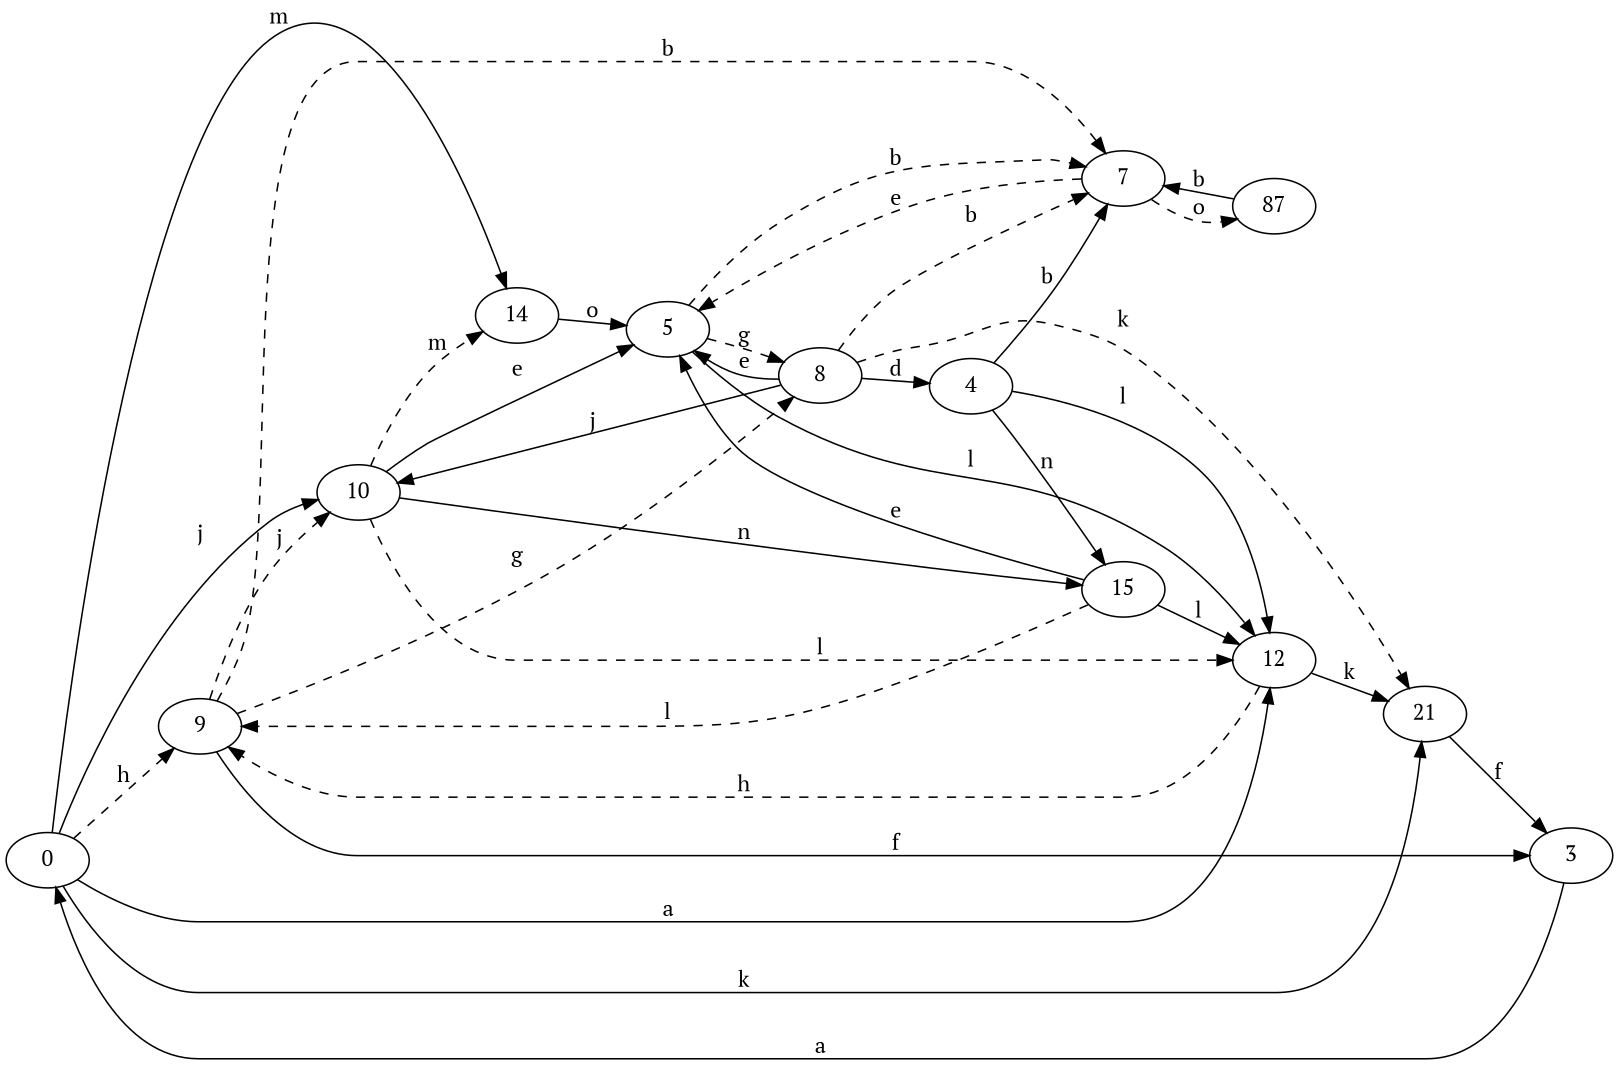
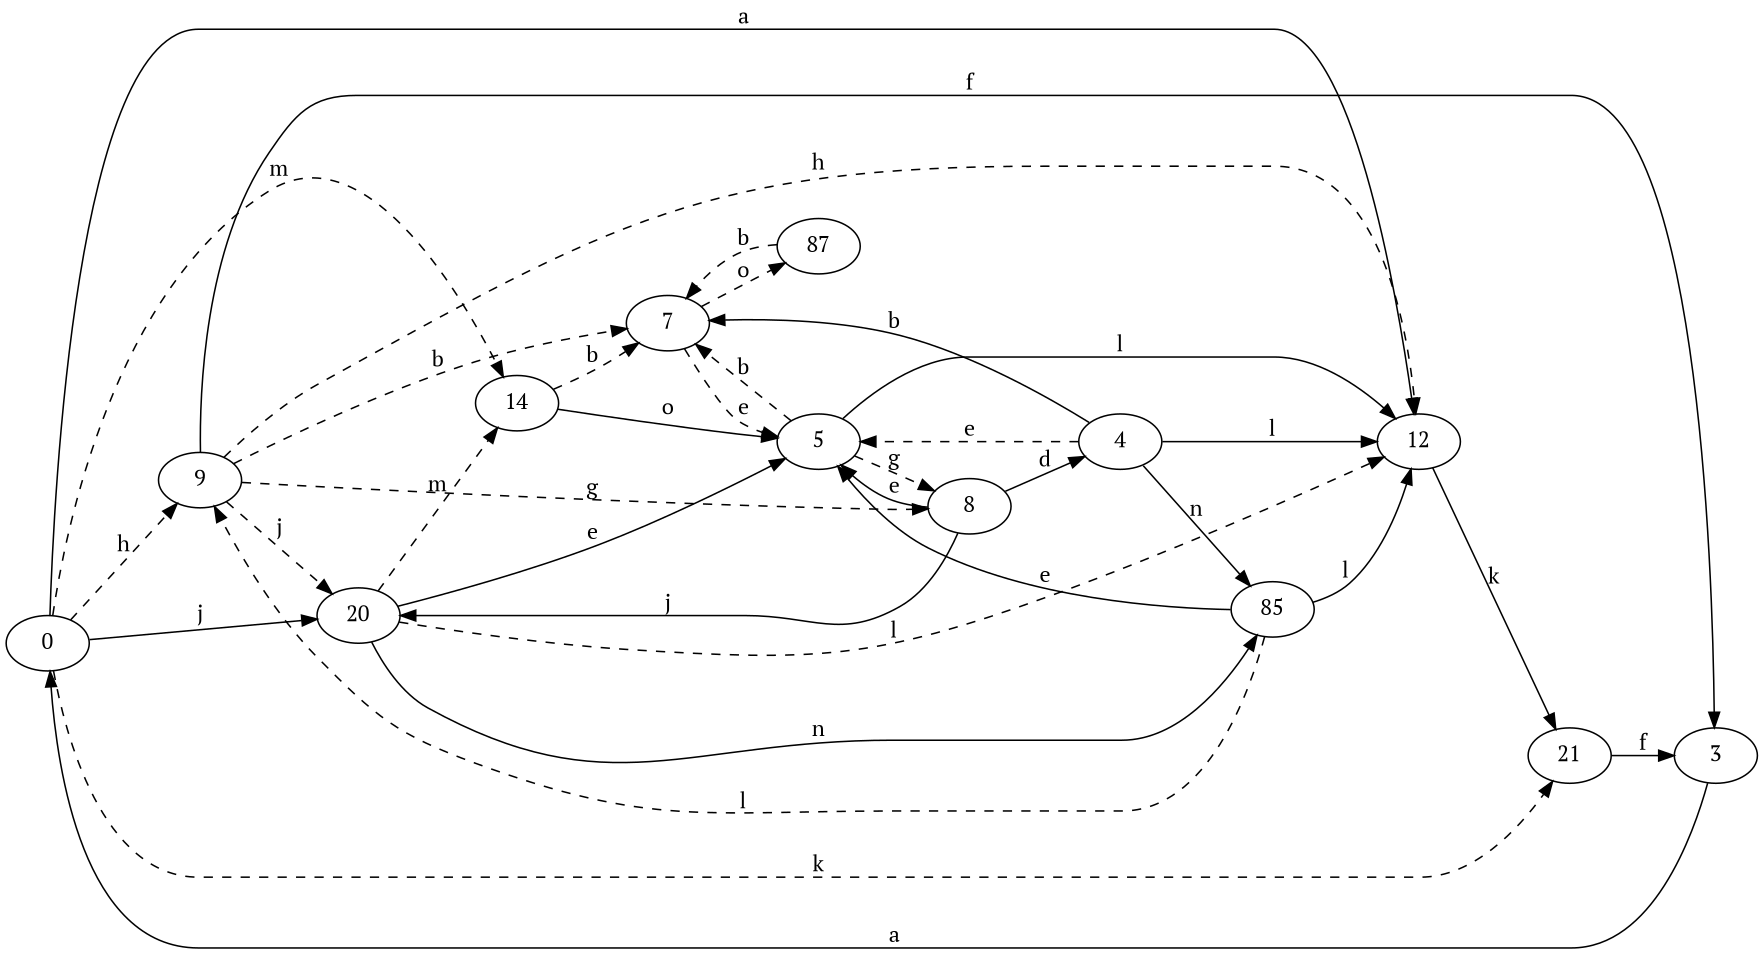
edge "87" -> "7": style solid -> dashed
edge "0" -> "14": style solid -> dashed
edge "8" -> "7": now "14" -> "7"
edge "8" -> "21": removed, label "k"
edge "4" -> "5": added, label "e"
node "10": label "10" -> "20"
node "15": label "15" -> "85"
edge "12" -> "9": reversed
edge "0" -> "21": style solid -> dashed
